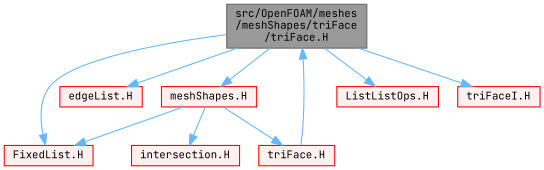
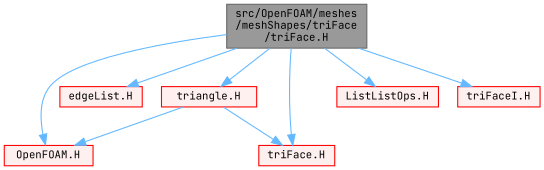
node "meshShapes.H": label "meshShapes.H" -> "triangle.H"
edge "triFace.H" -> "src/OpenFOAM/meshes /meshShapes/triFace /triFace.H": reversed
node "FixedList.H": label "FixedList.H" -> "OpenFOAM.H"
node "intersection.H": removed
